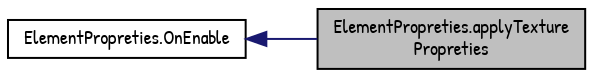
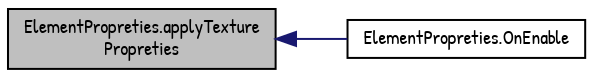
edge "ElementPropreties.applyTexture Propreties" -> "ElementPropreties.OnEnable": reversed
